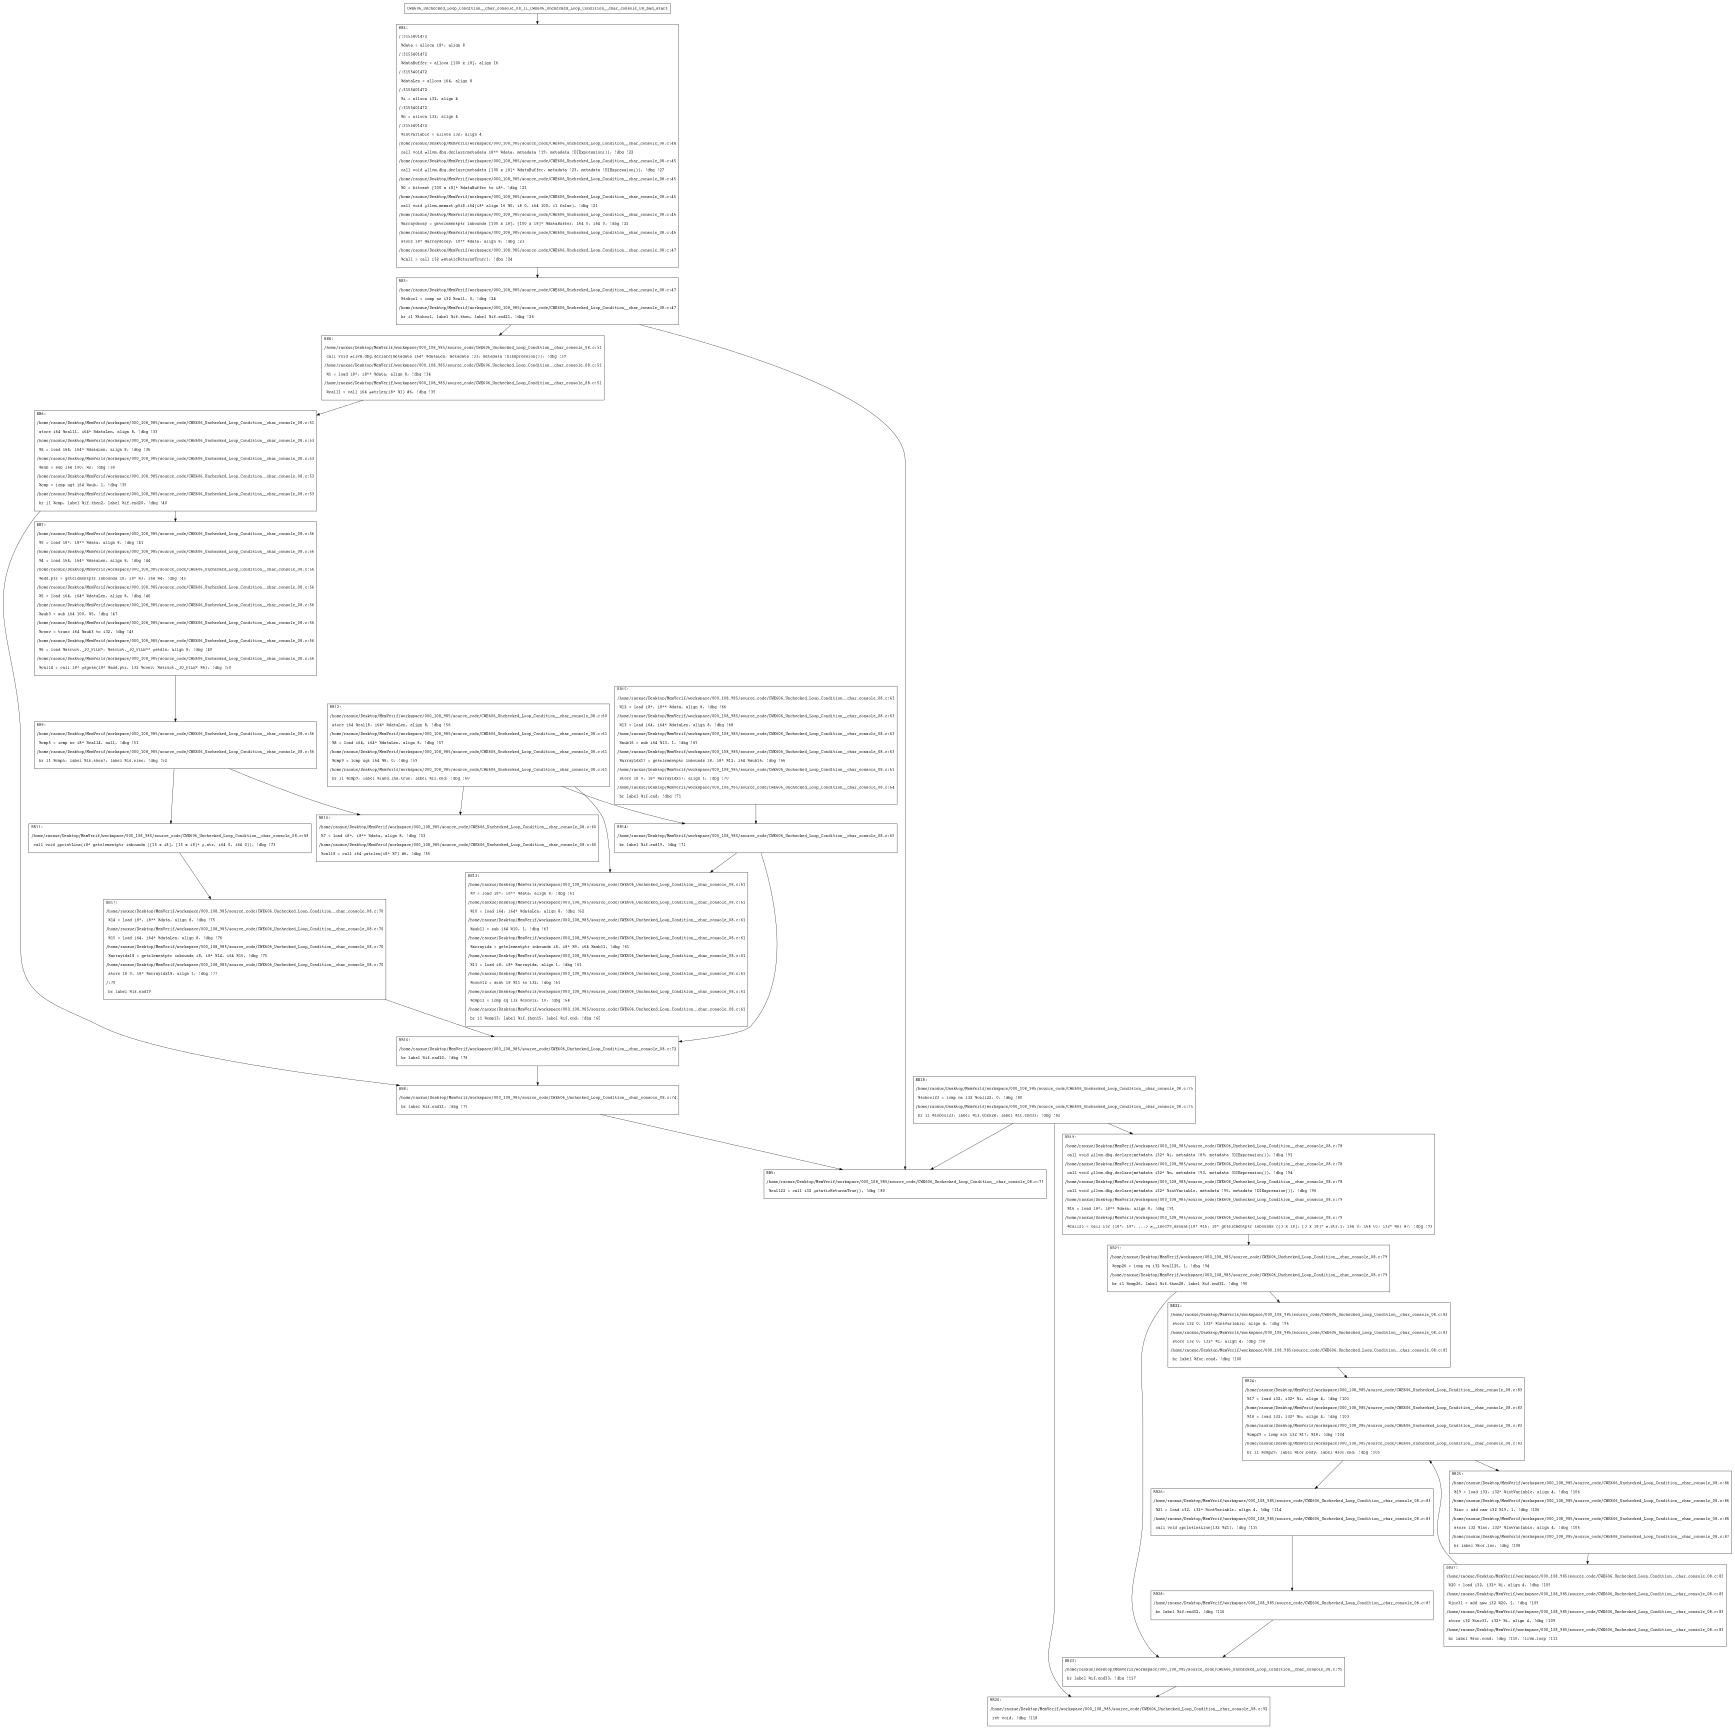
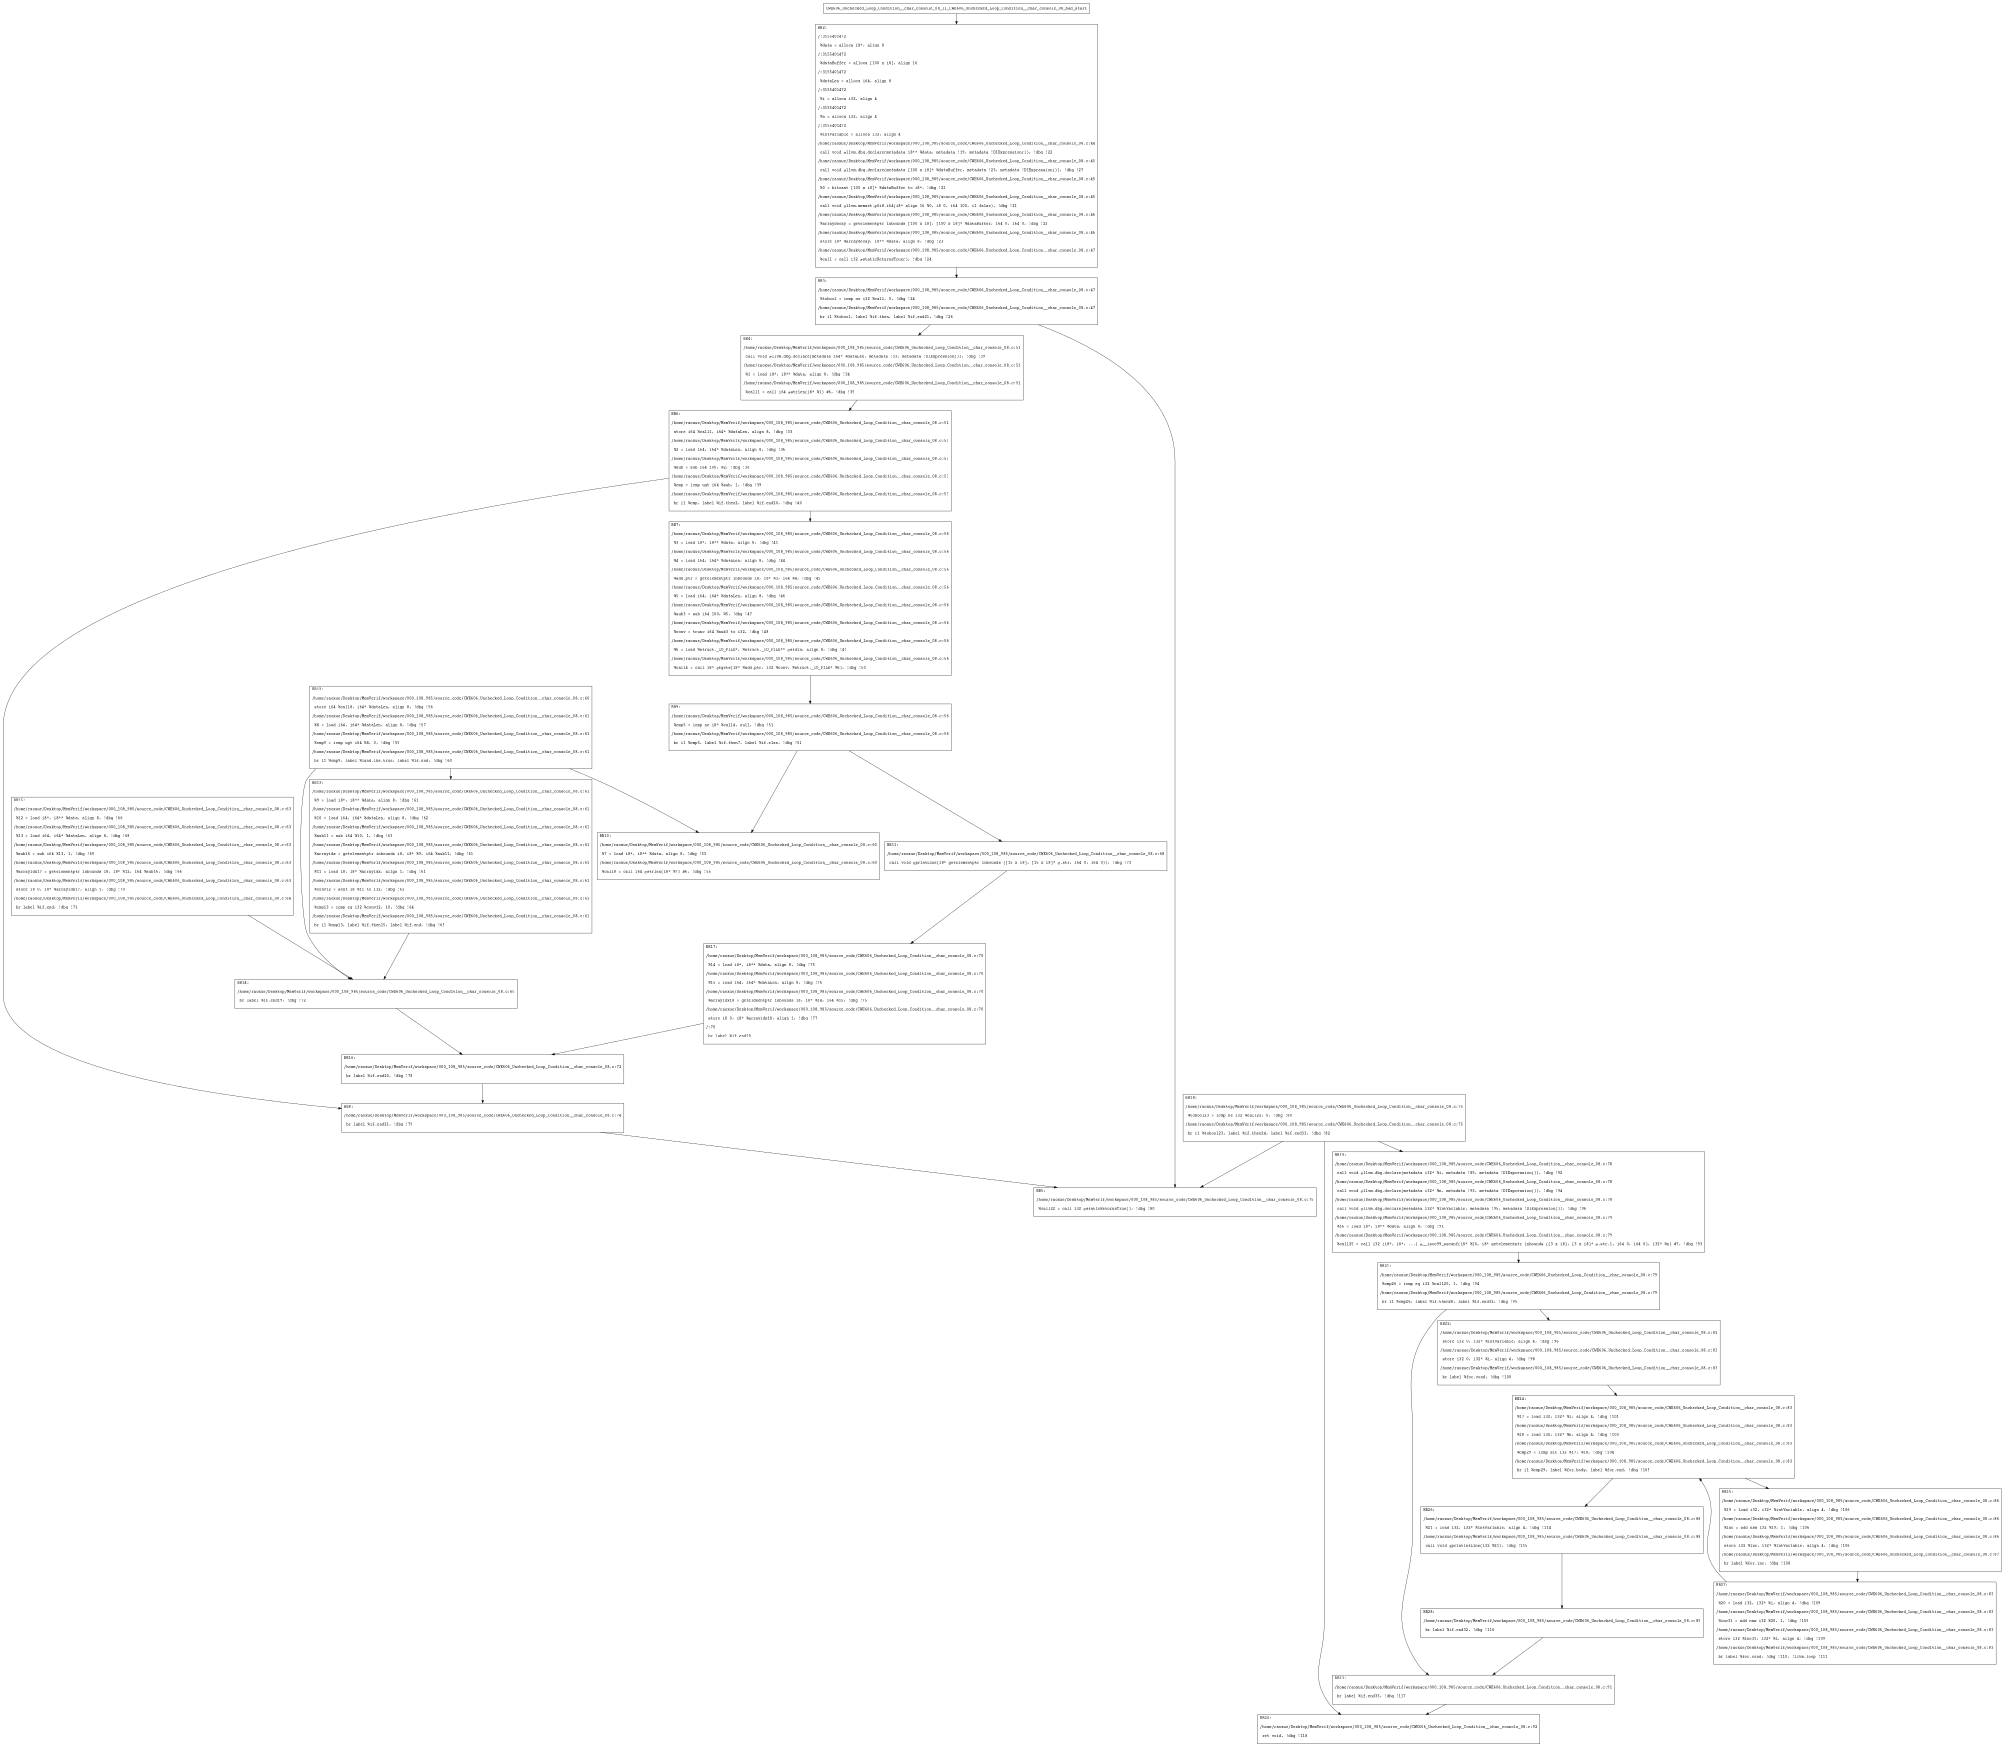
edge "BB14:" -> "BB13:": reversed
